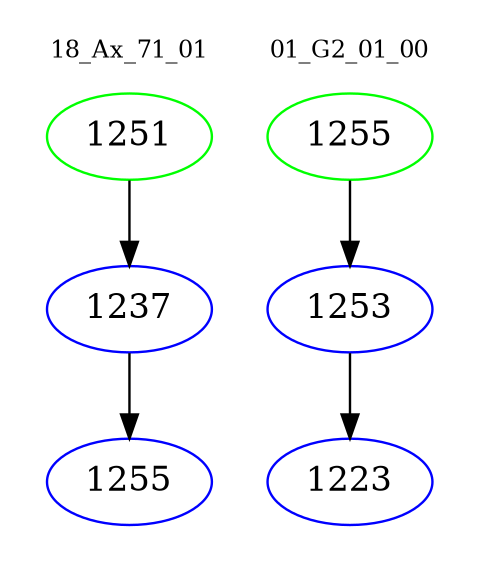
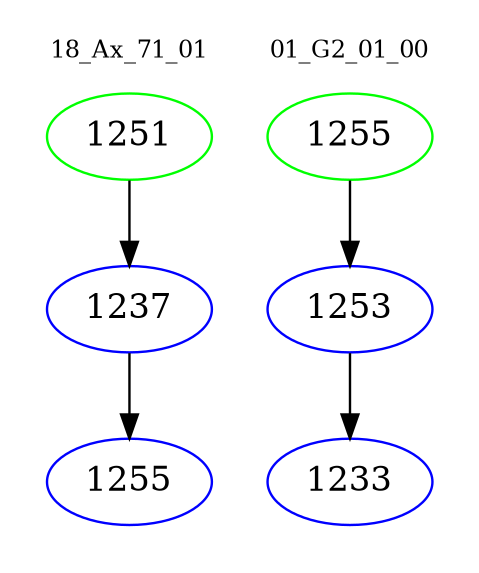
node "1223": label "1223" -> "1233"
